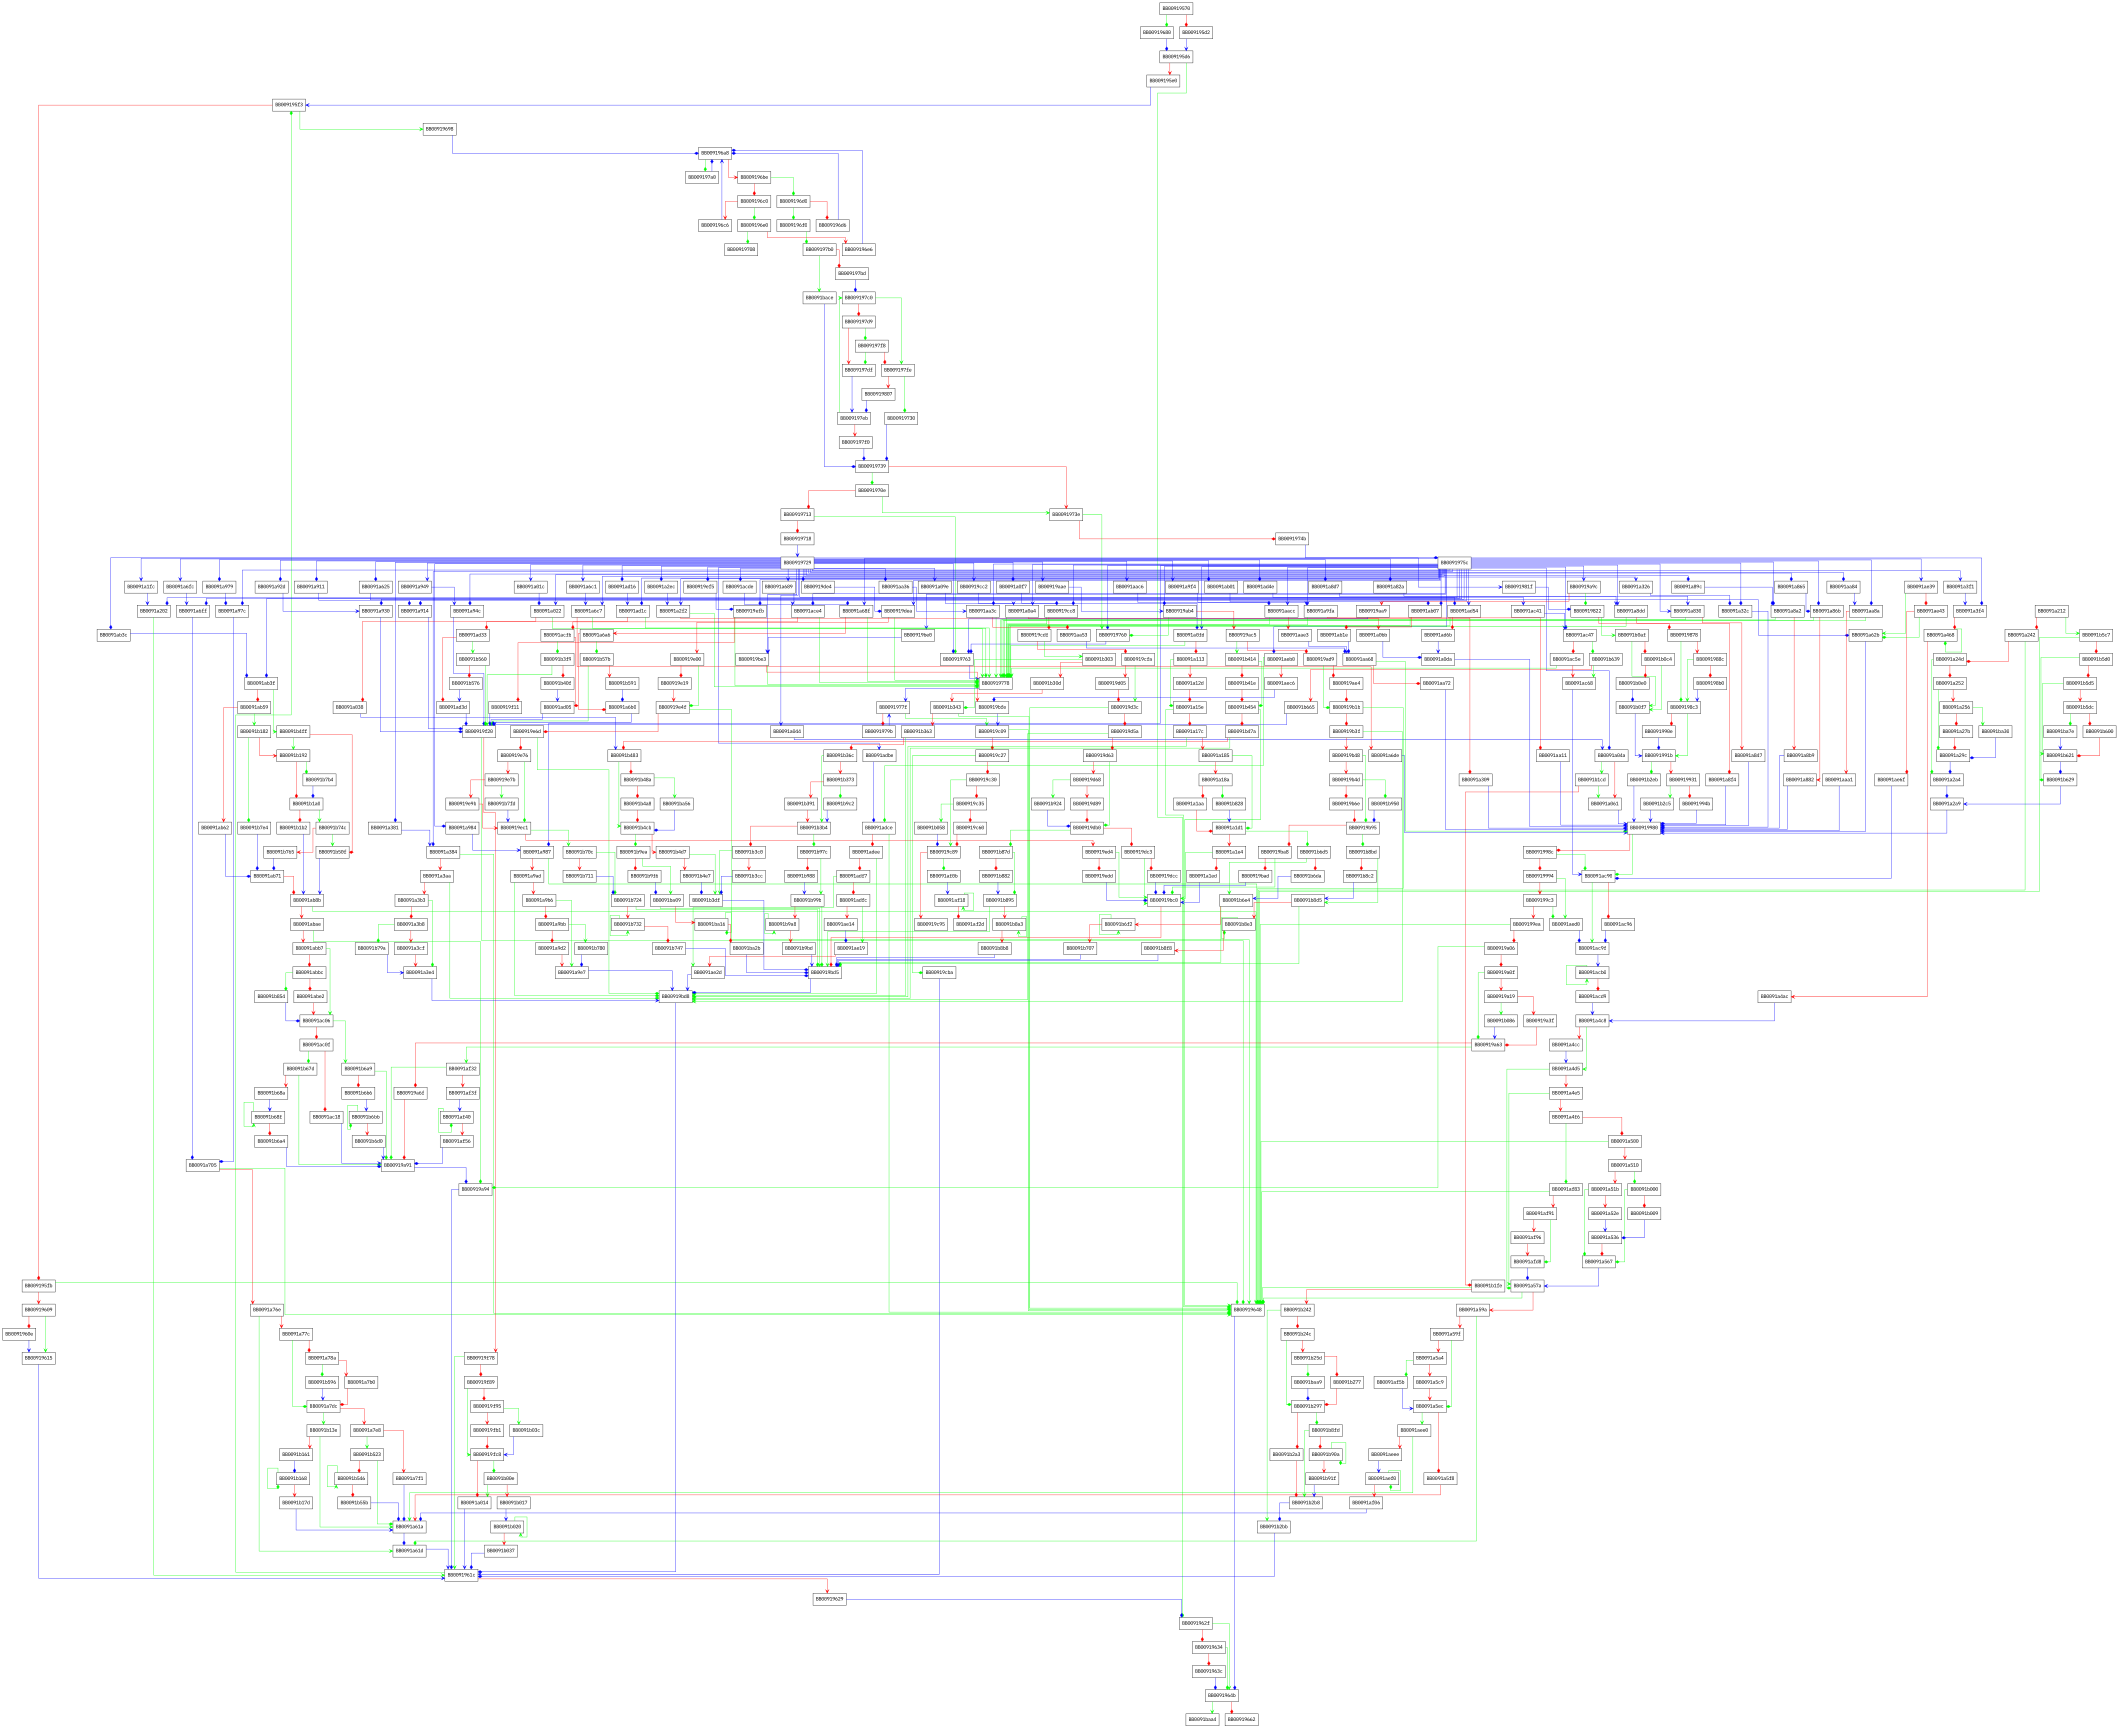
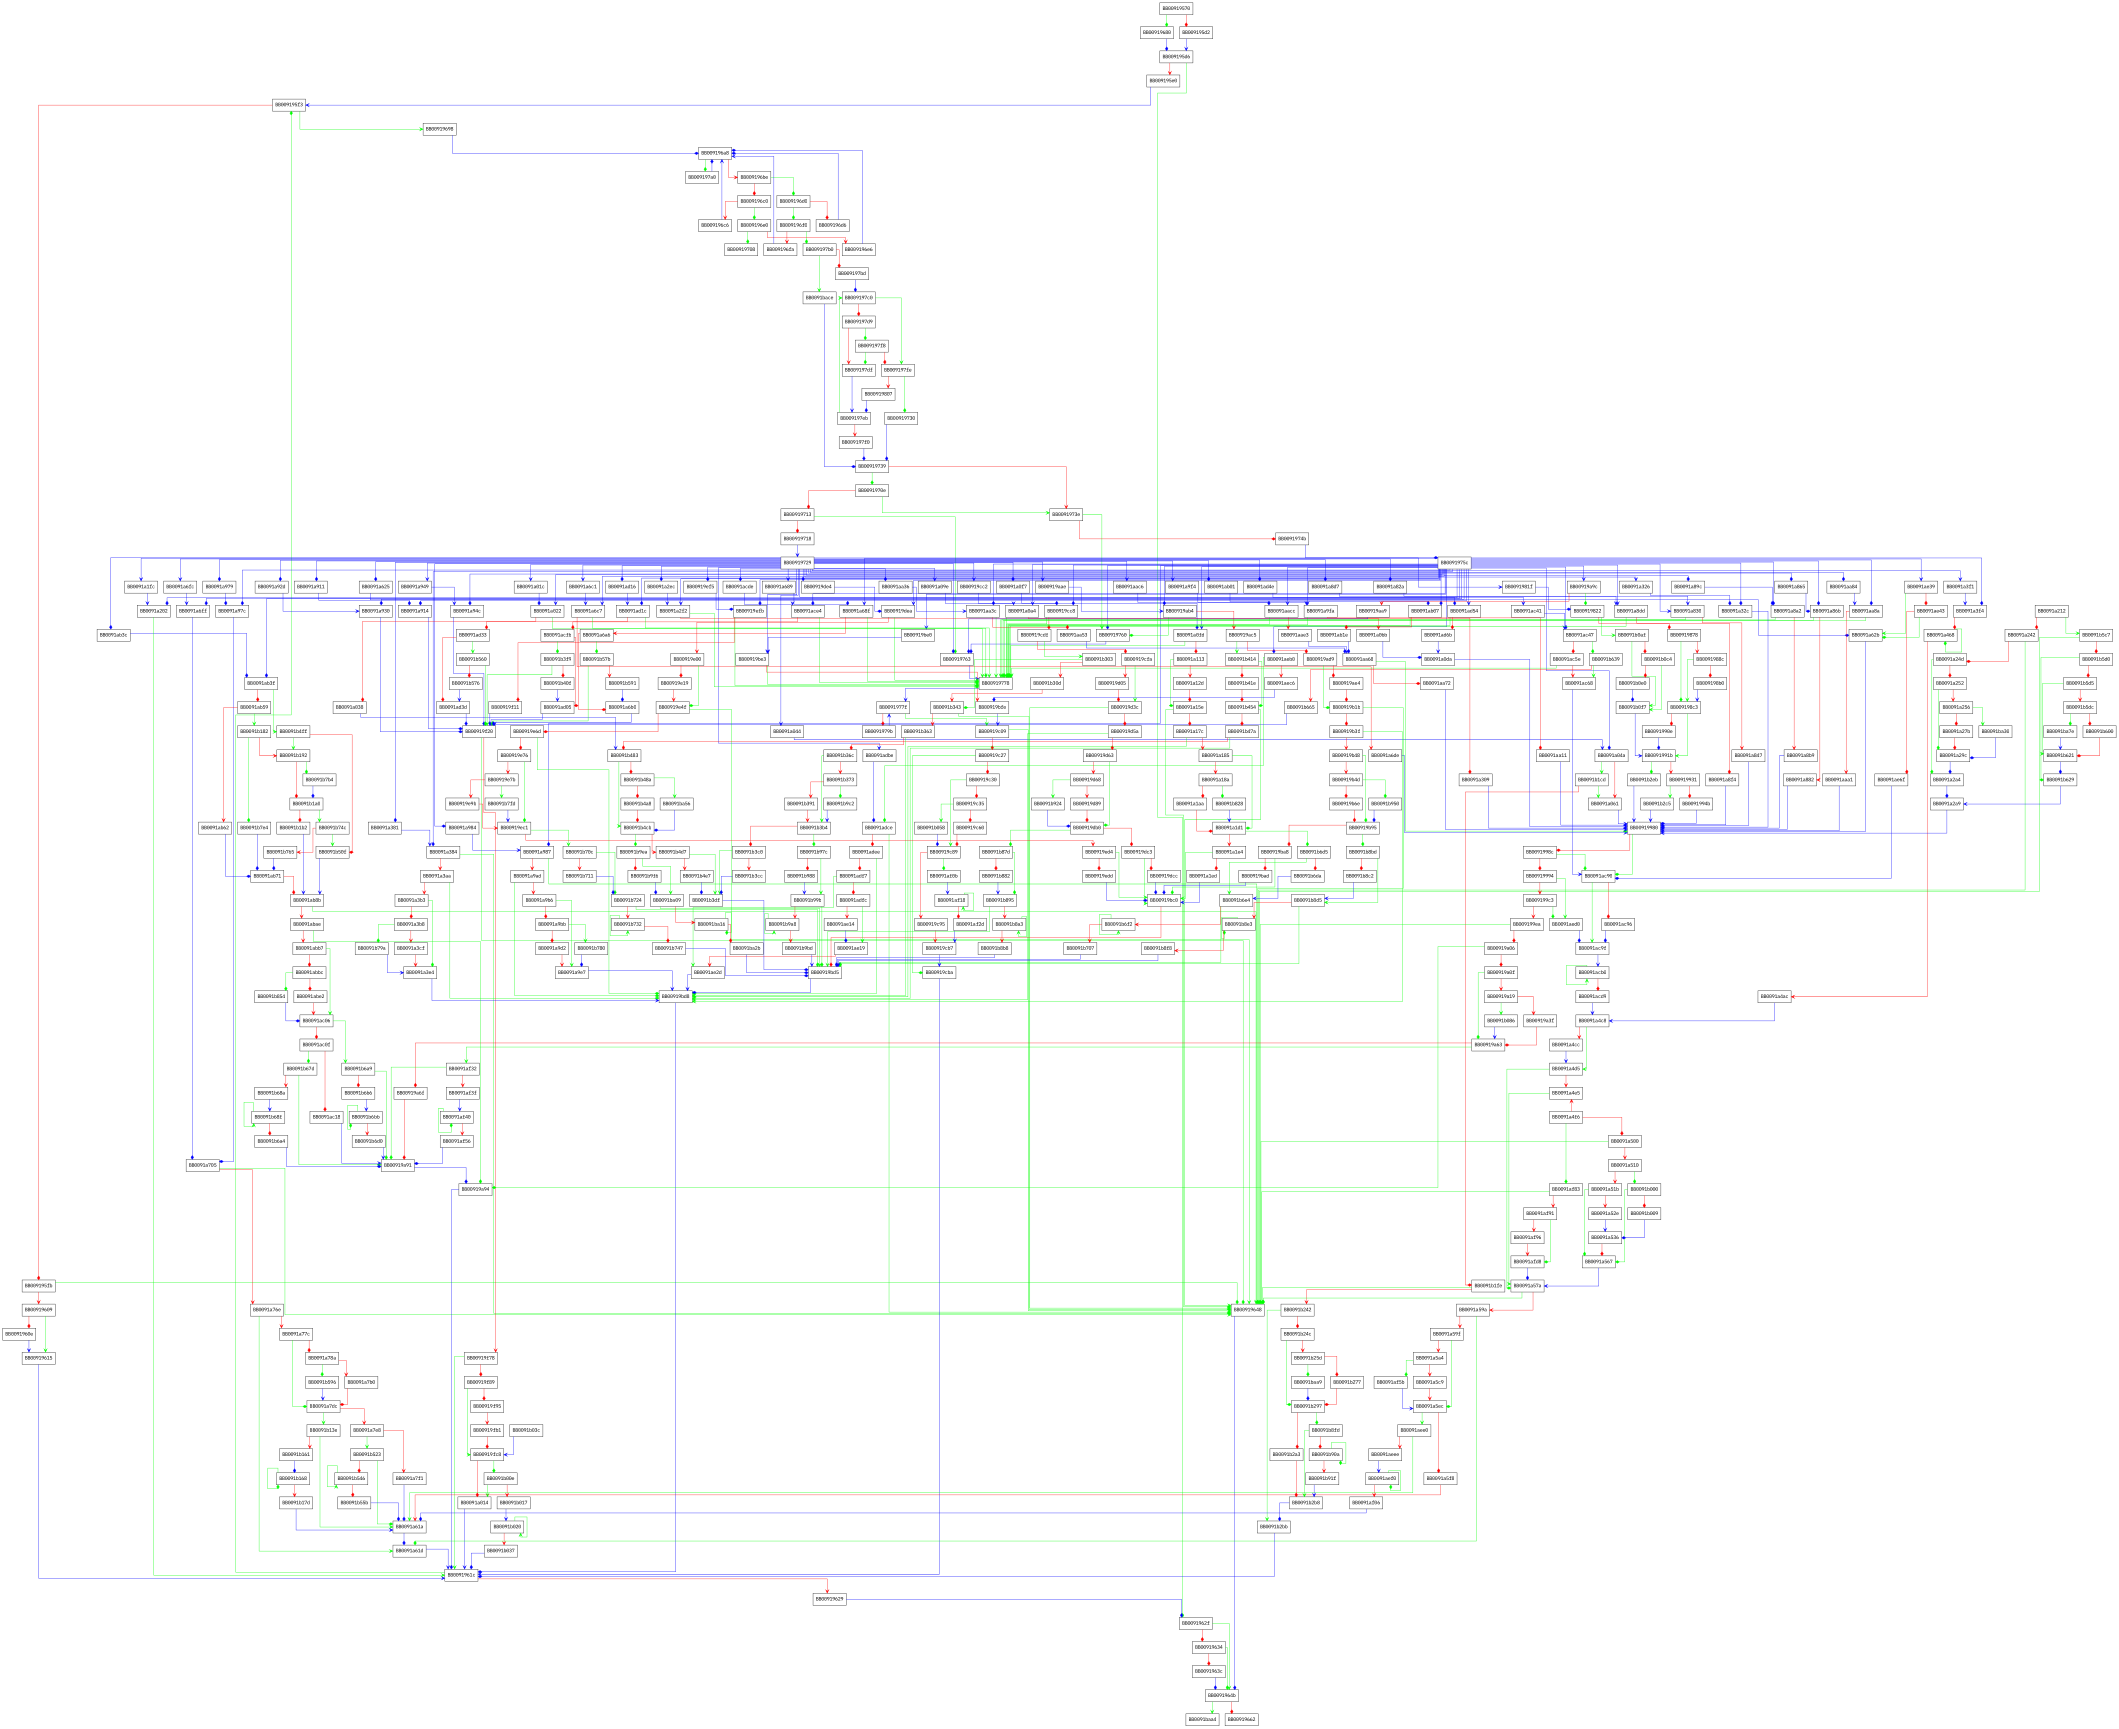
node "BB009196fa": added
node "BB00919cb7": added
edge "BB0091a4e5" -> "BB0091a4f6": reversed
edge "BB00919f95" -> "BB0091b03c": removed
